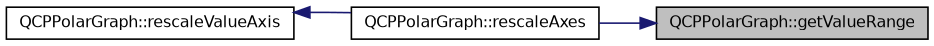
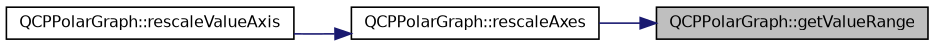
edge "QCPPolarGraph::rescaleAxes" -> "QCPPolarGraph::rescaleValueAxis": reversed
